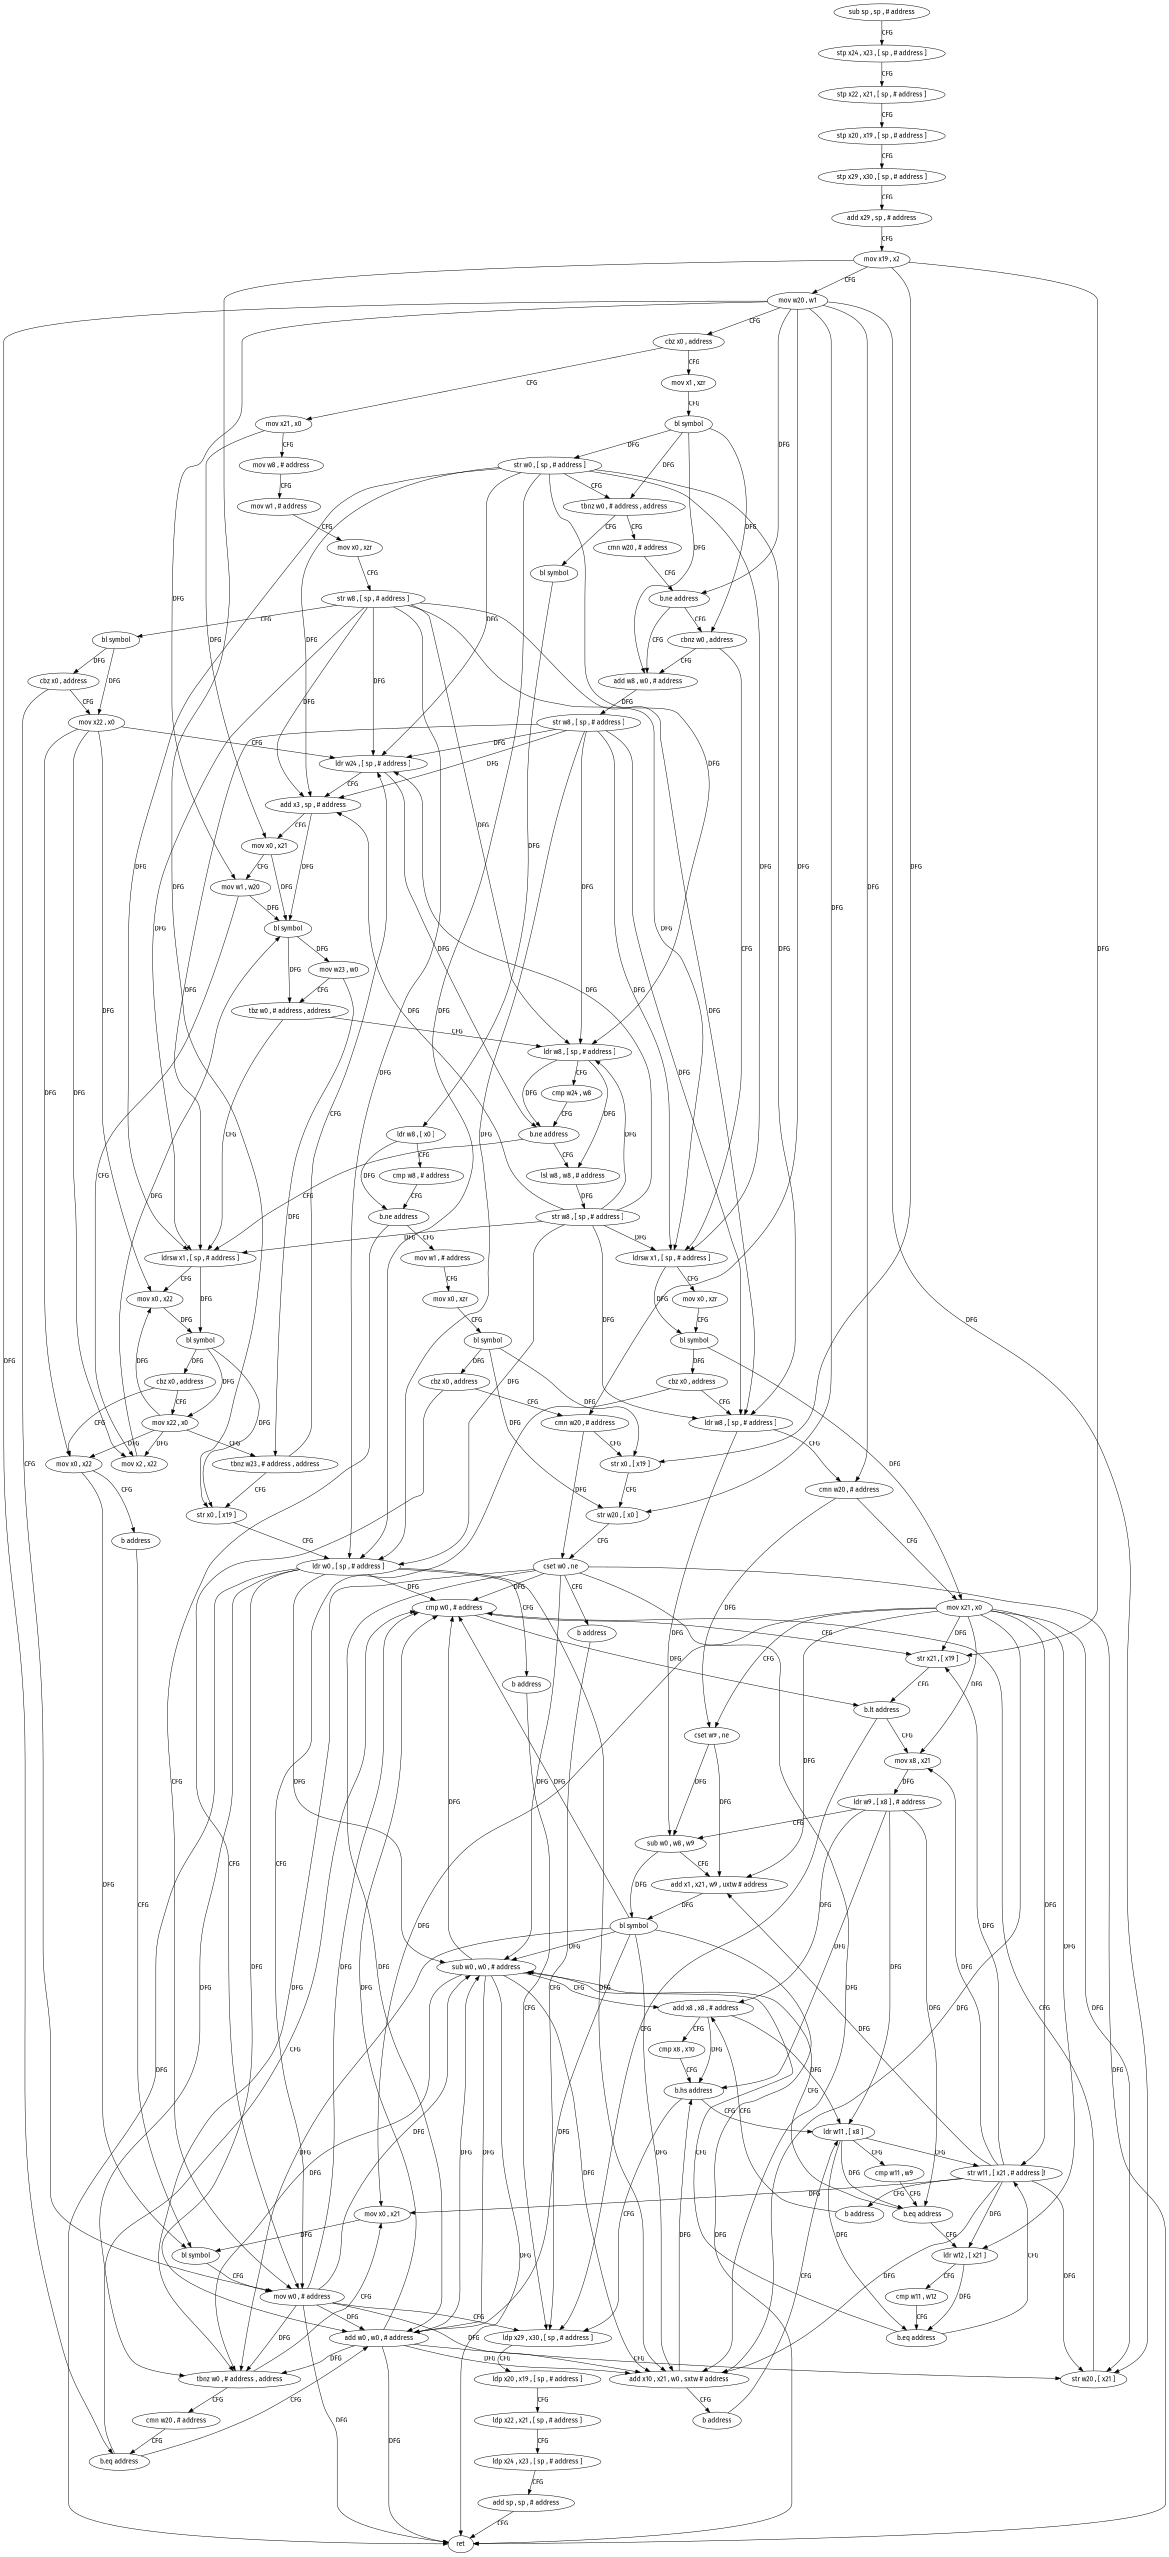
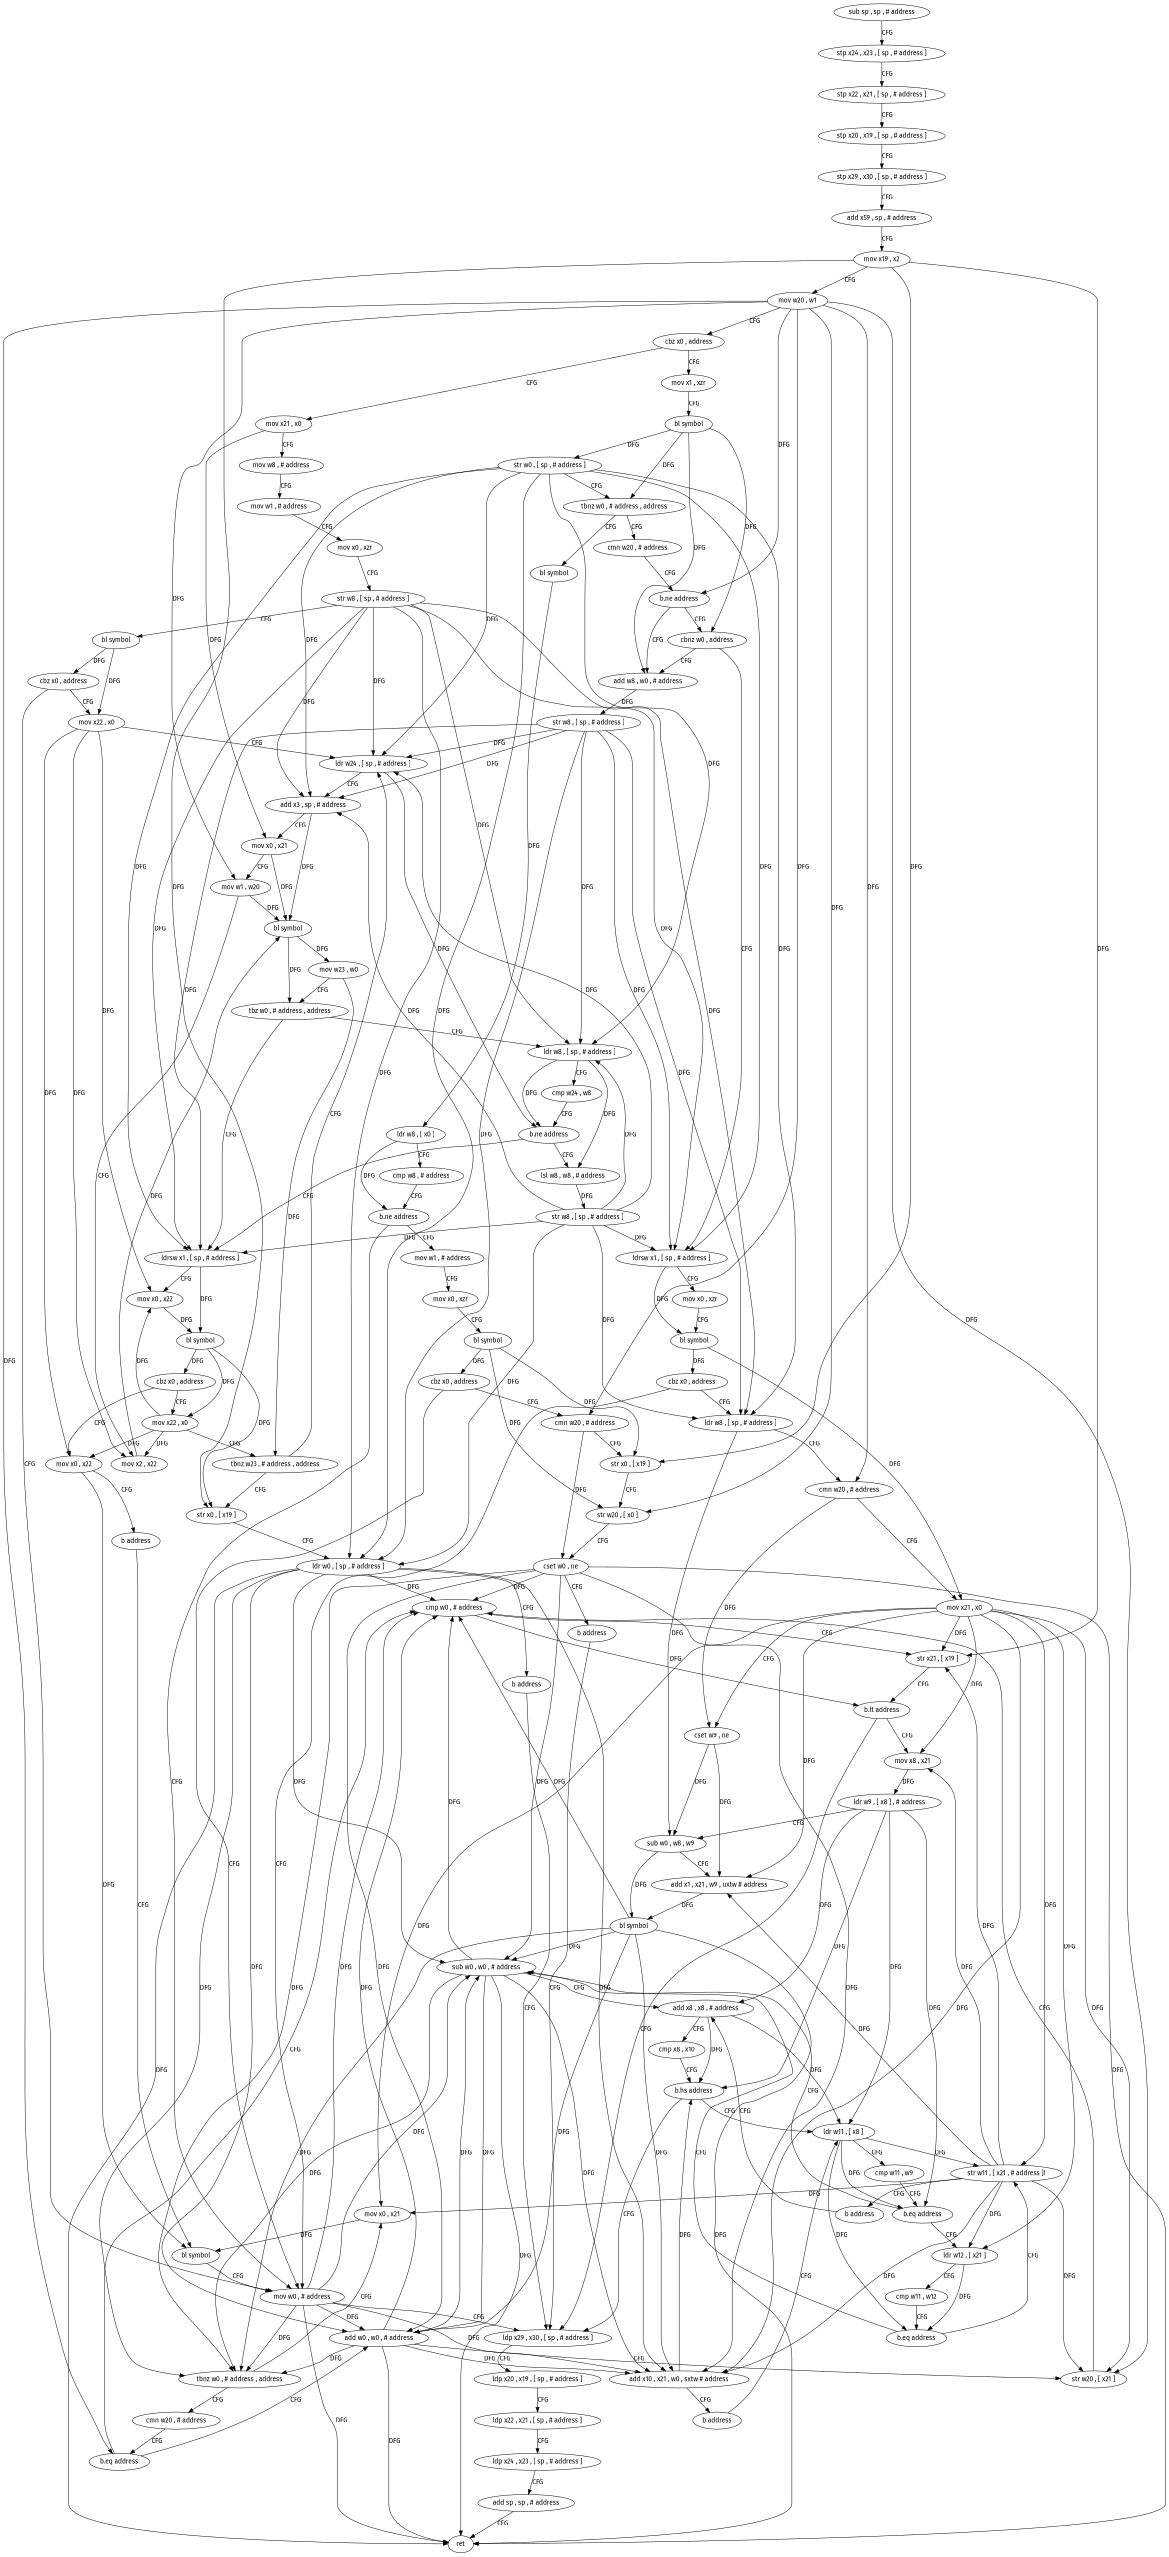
node "add x29 , sp , # address": label "add x29 , sp , # address" -> "add x59 , sp , # address"
